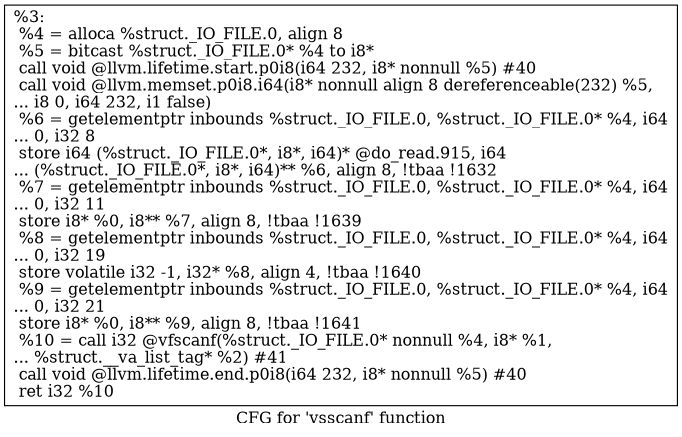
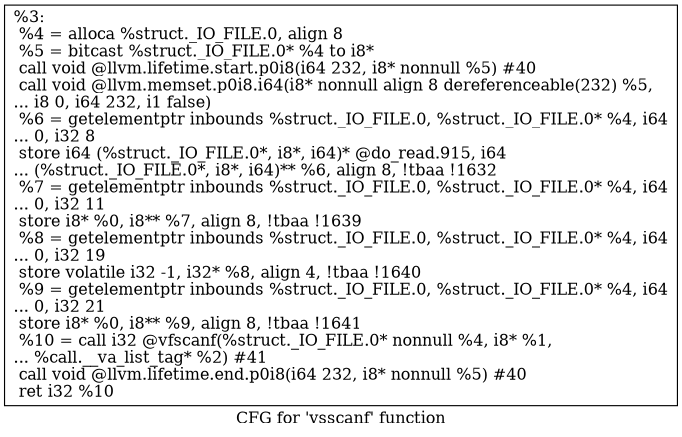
node "%3:": text "... %struct.__va_list_tag* %2) #41" -> "... %call.__va_list_tag* %2) #41"
